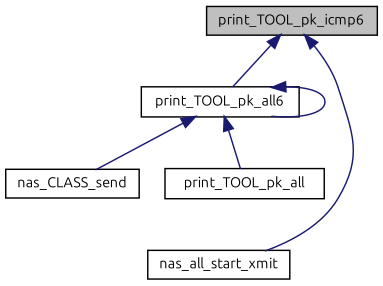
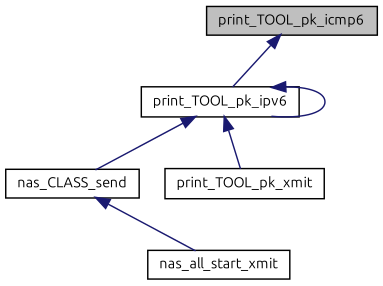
node "print_TOOL_pk_all6": label "print_TOOL_pk_all6" -> "print_TOOL_pk_ipv6"
edge "nas_all_start_xmit" -> "print_TOOL_pk_icmp6": now "nas_all_start_xmit" -> "nas_CLASS_send"
node "print_TOOL_pk_all": label "print_TOOL_pk_all" -> "print_TOOL_pk_xmit"
